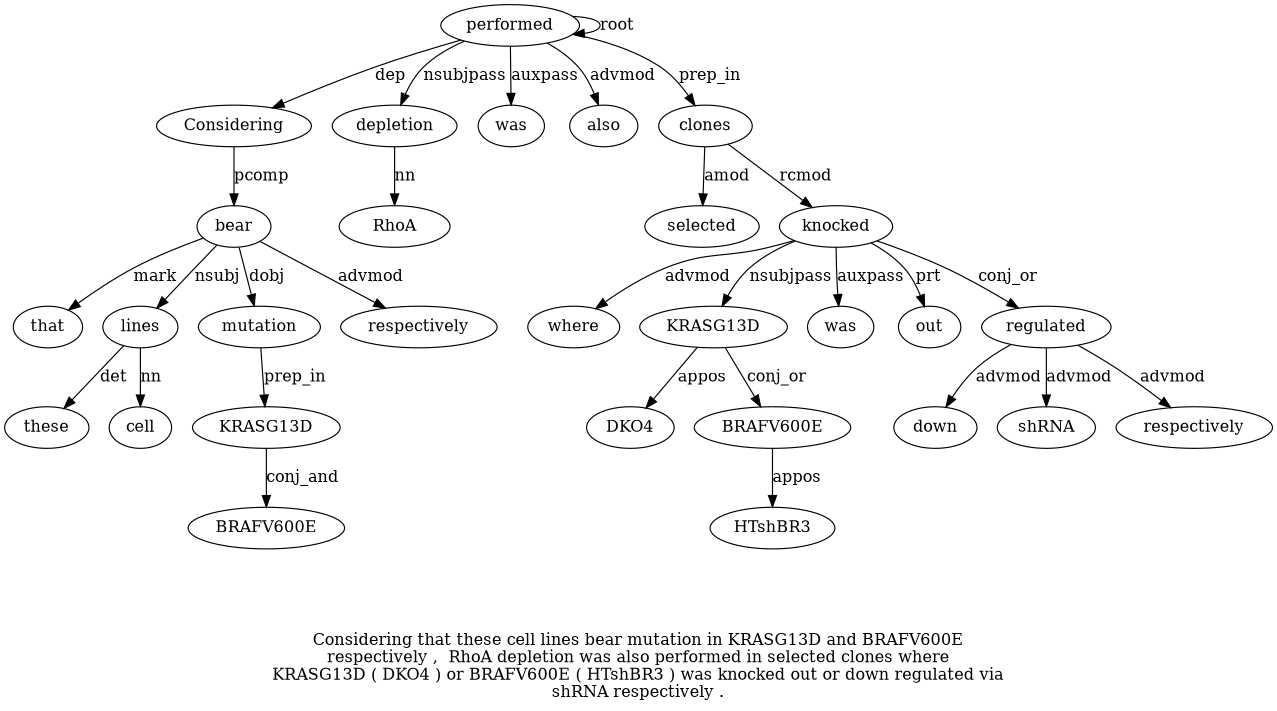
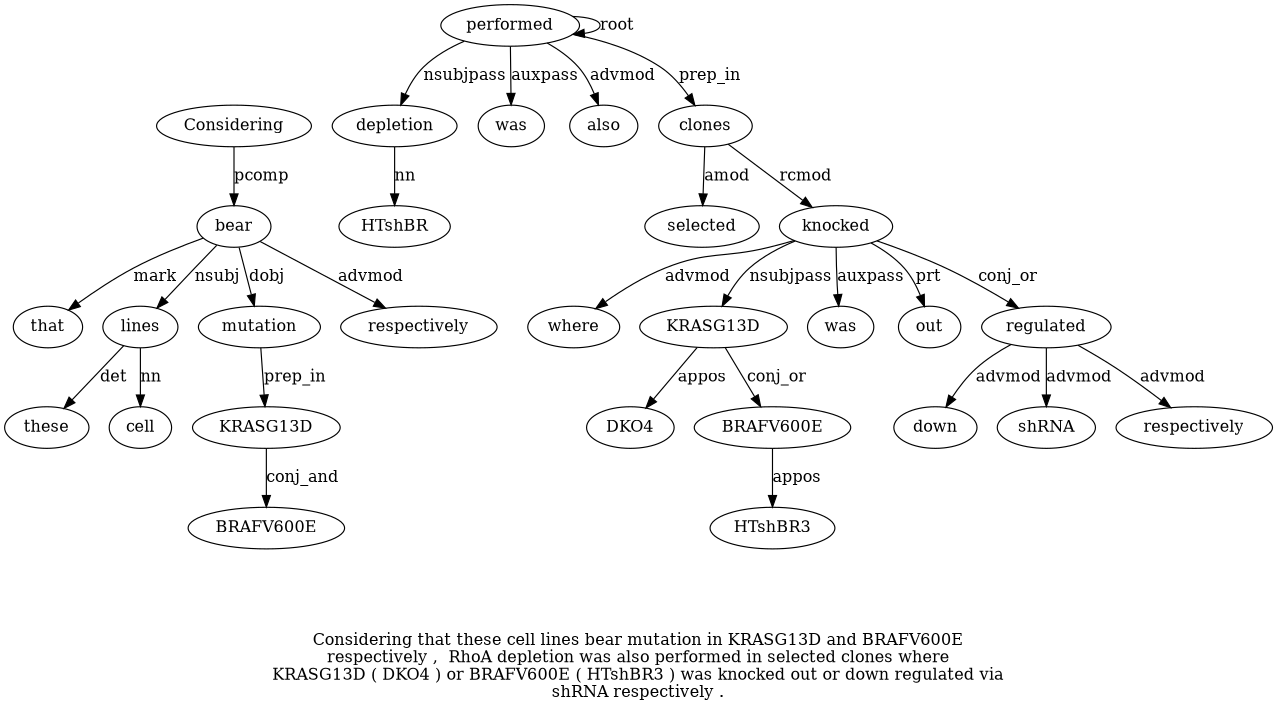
edge "performed" -> "Considering": removed, label "dep"
node "RhoA": label "RhoA" -> "HTshBR"
